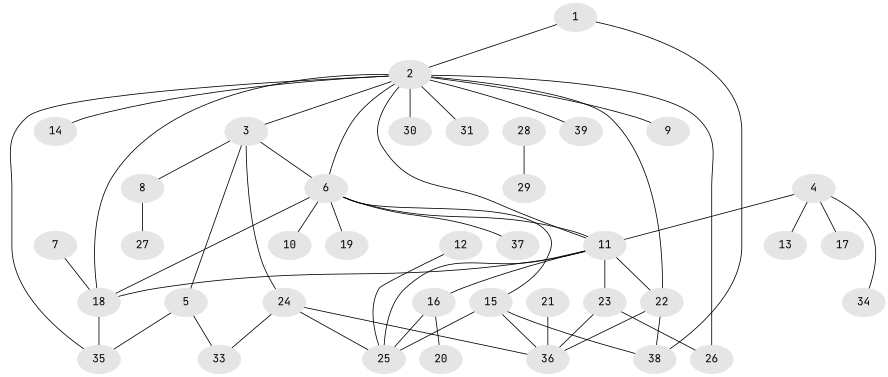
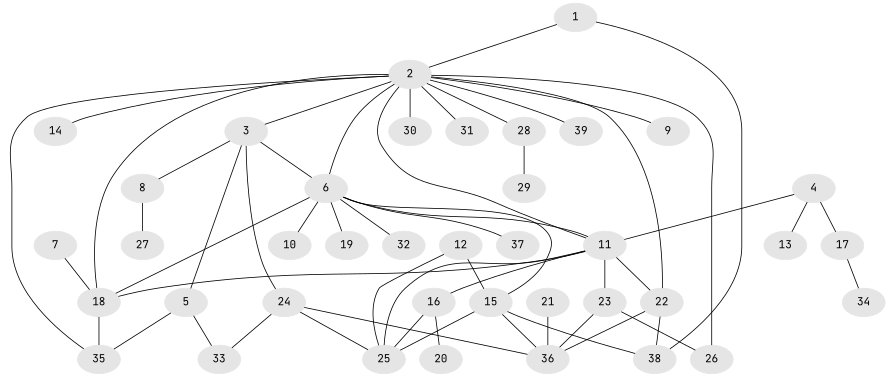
edge "2" -- "28": added
edge "4" -- "34": now "17" -- "34"
node "32": added
edge "12" -- "15": added
